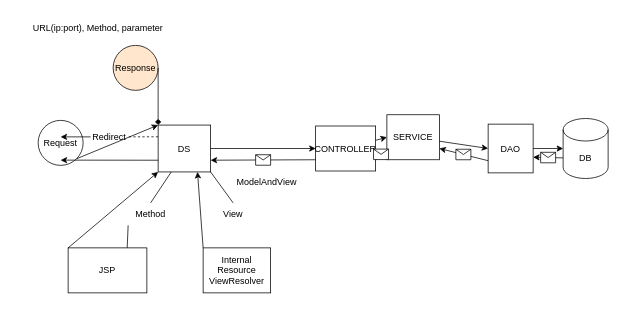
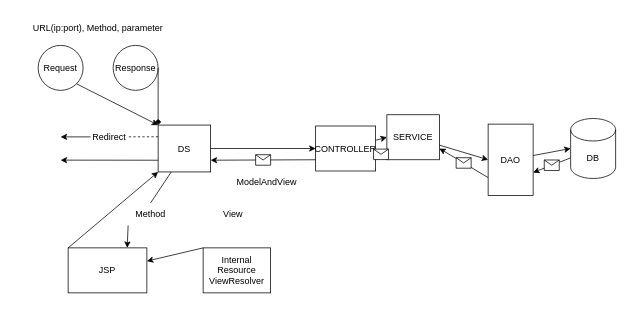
node "Response": fillcolor #ffe6cc -> #ffffff
node "Request": moved (60, 143) -> (60, 68)
node "DAO": size 45x49 -> 45x71
node "DB": moved (585, 149) -> (593, 149)
edge "DS" -- "View": removed
edge "Internal Resource ViewResolver" -> "DS": now "Internal Resource ViewResolver" -> "JSP"
edge "Method" -- "JSP": arrowhead none -> classic
